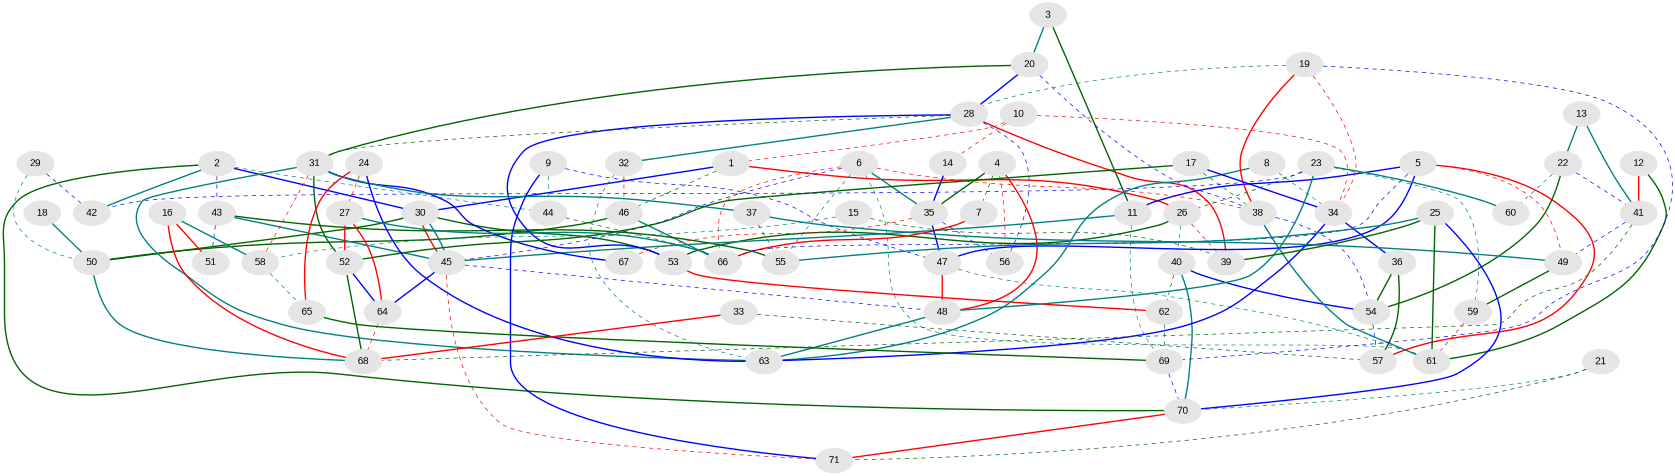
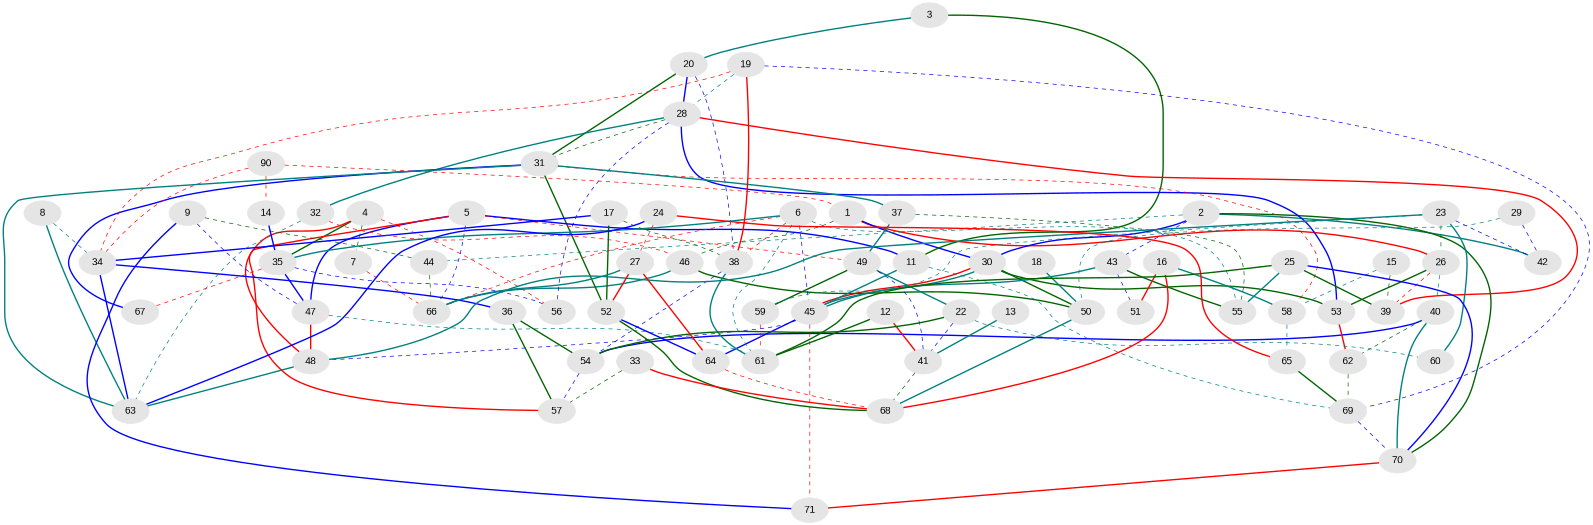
node "10": label "10" -> "90"
edge "13" -- "22": now "49" -- "22"
edge "9" -- "44": color teal -> darkgreen
edge "7" -- "66": style bold -> dashed
node "21": removed
